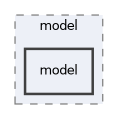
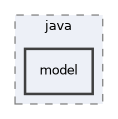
cluster "model": label "model" -> "java"
